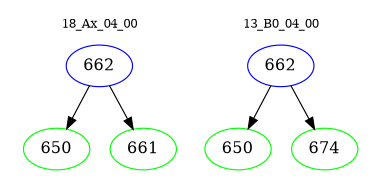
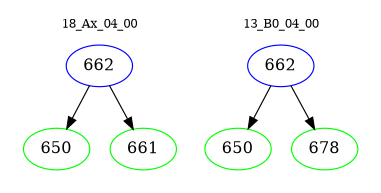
node "674": label "674" -> "678"
